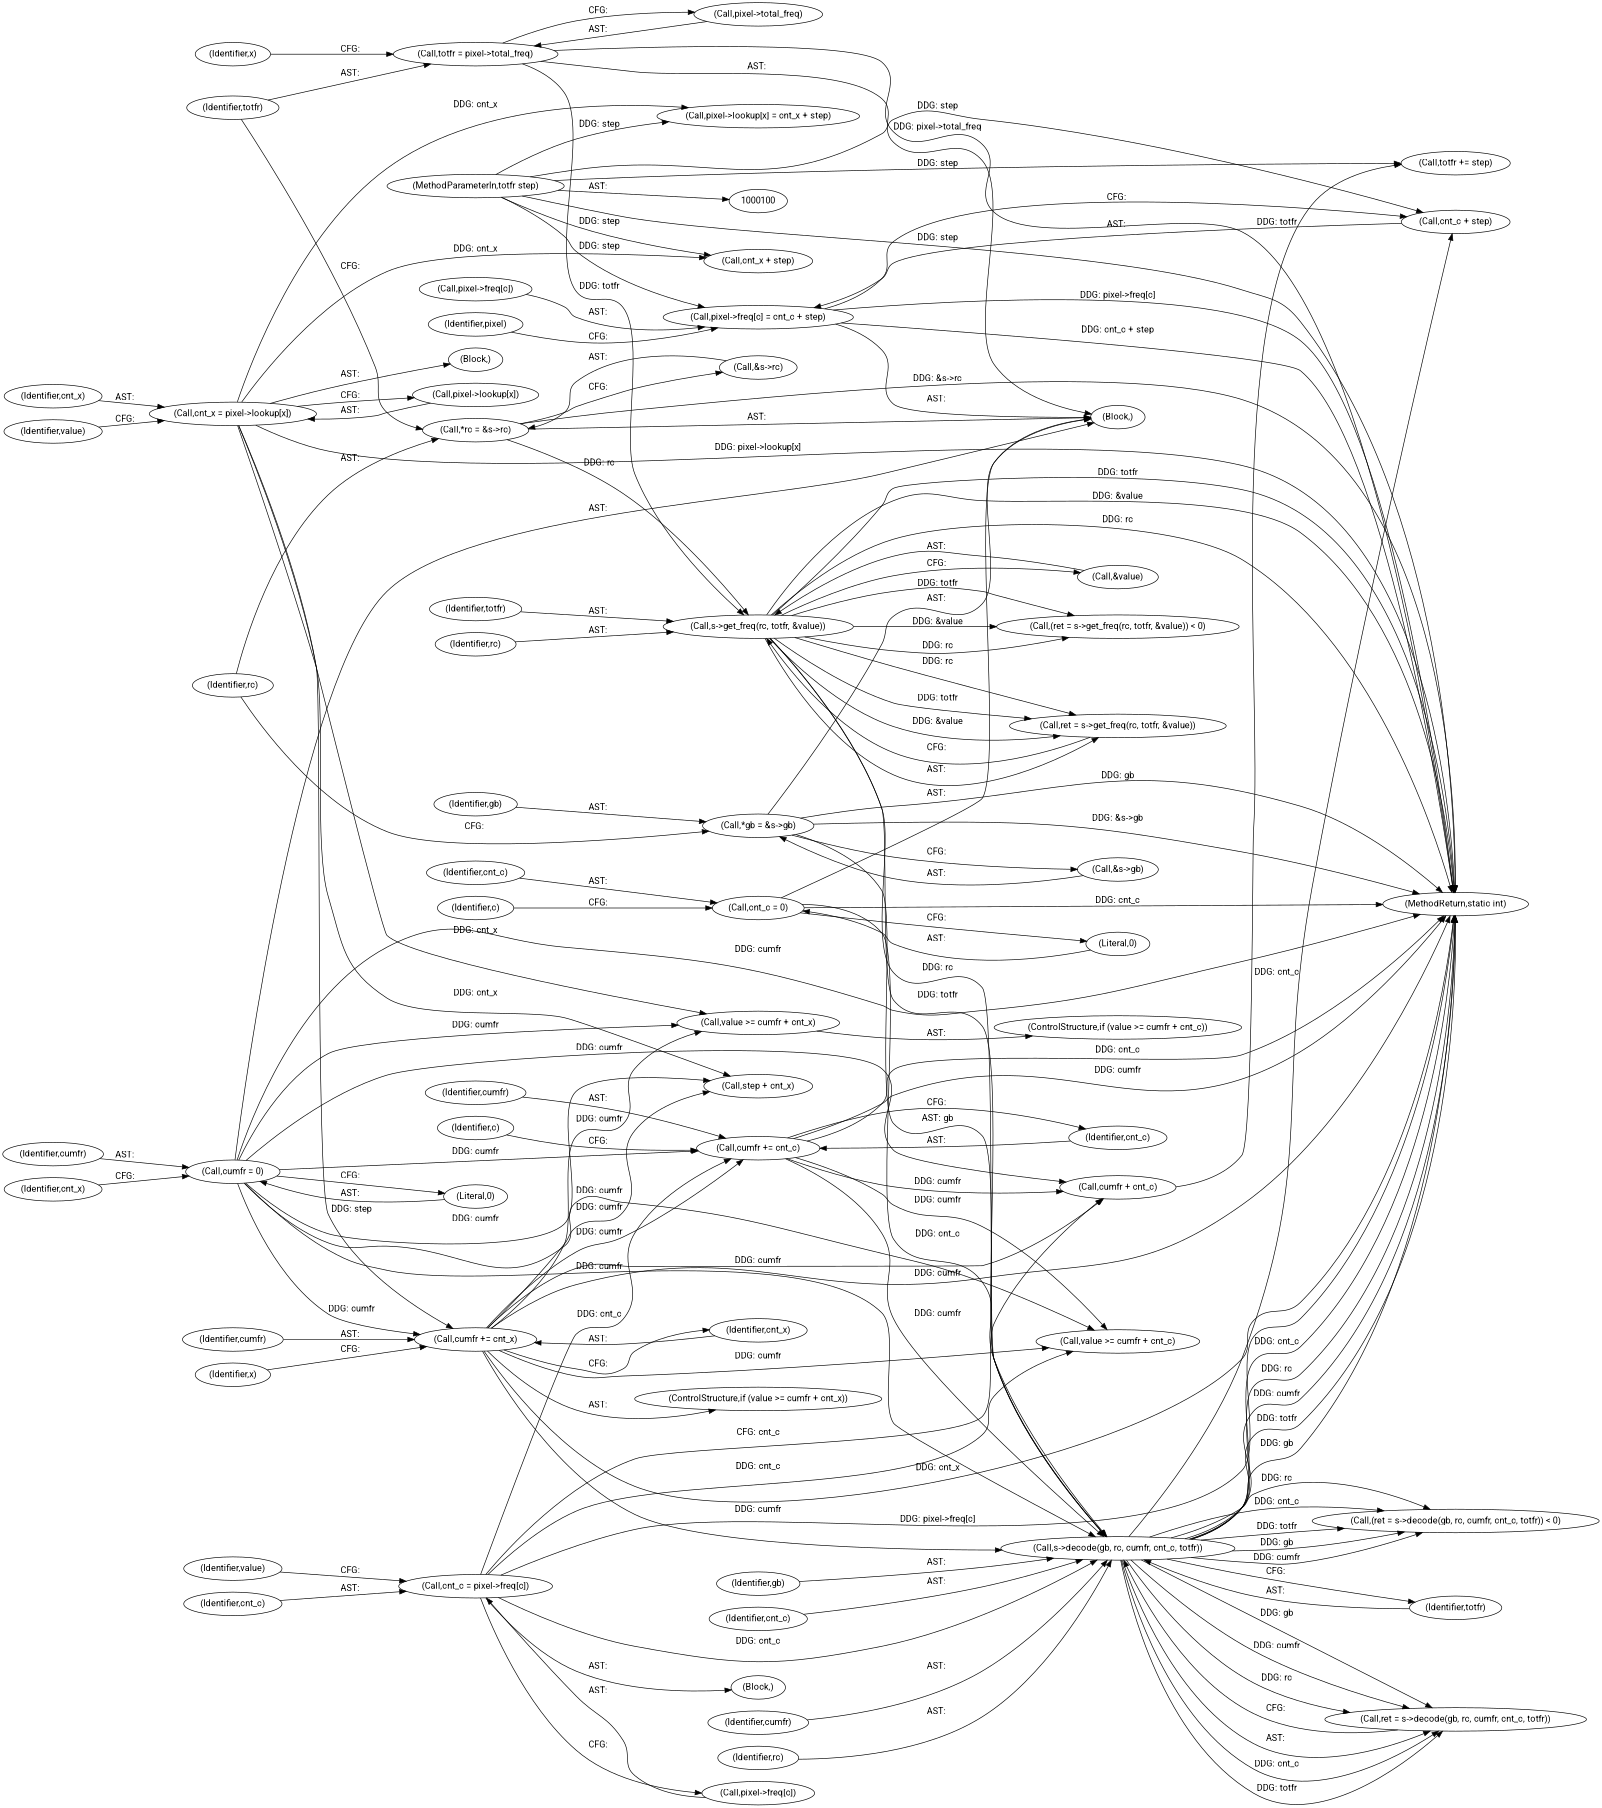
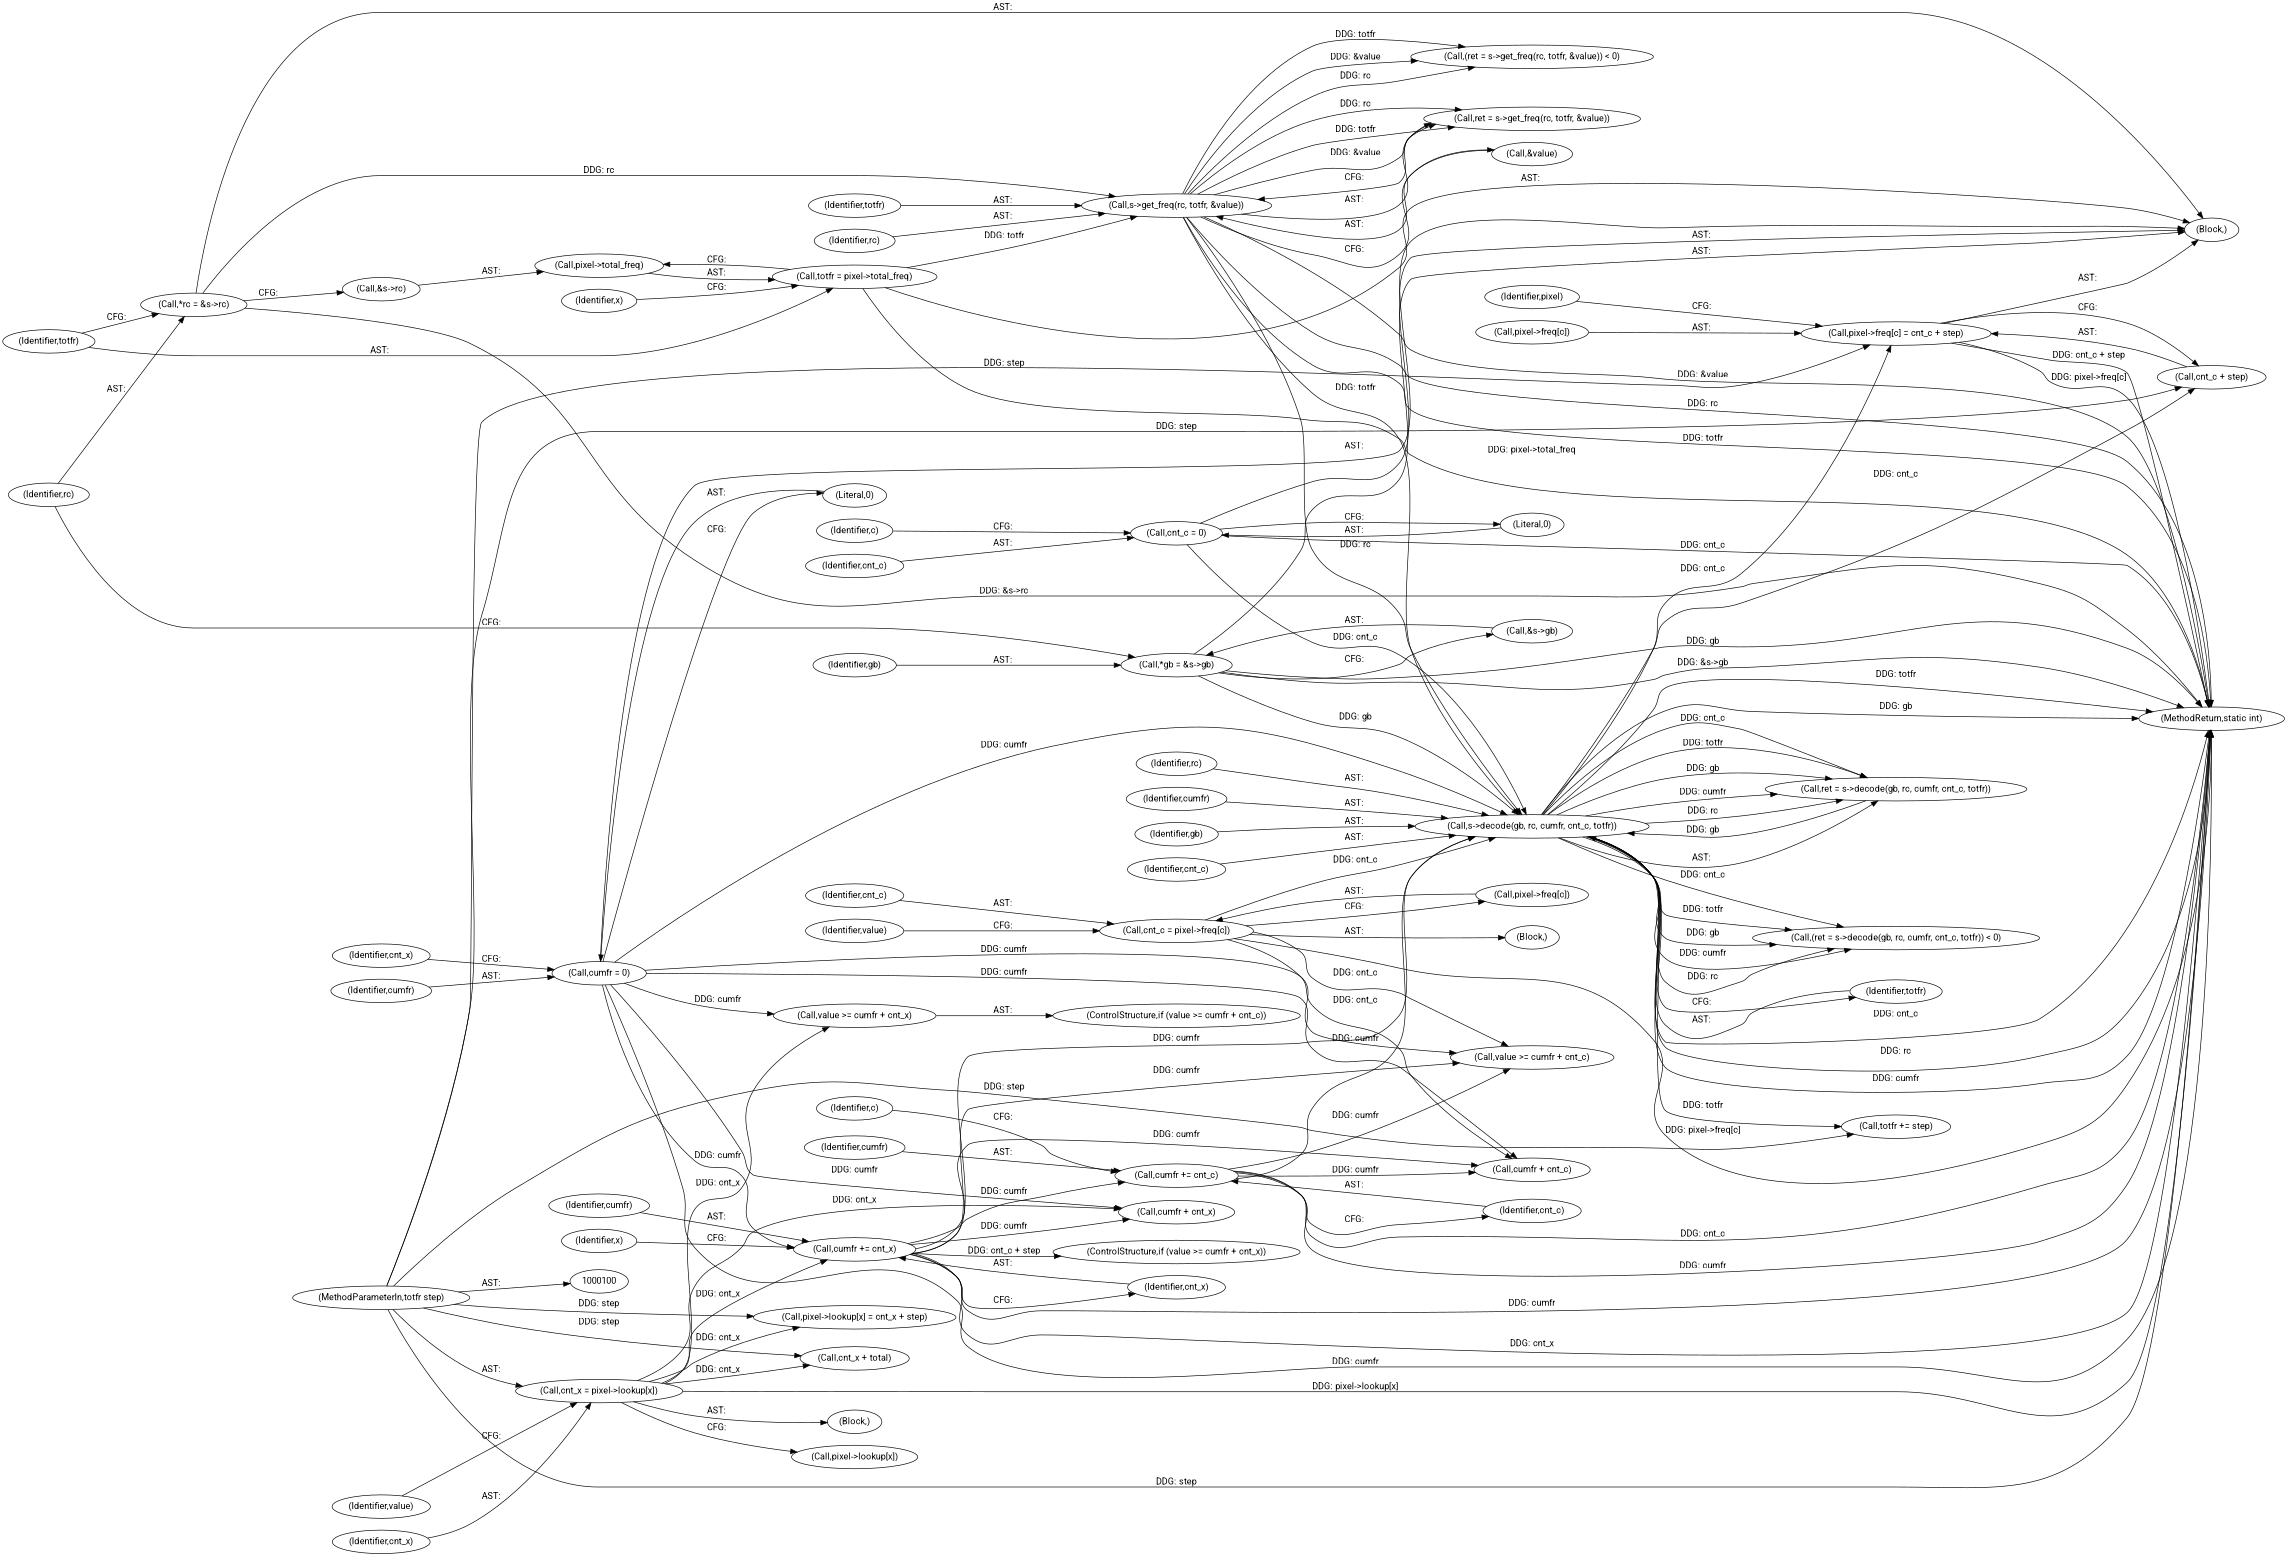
node "(Call,cnt_x + step)": label "(Call,cnt_x + step)" -> "(Call,cnt_x + total)"
edge "(Call,&s->rc)" -> "(Call,*rc = &s->rc)": now "(Call,&s->rc)" -> "(Call,pixel->total_freq)"
edge "(Call,pixel->lookup[x])" -> "(Call,cnt_x = pixel->lookup[x])": now "(MethodParameterIn,totfr step)" -> "(Call,cnt_x = pixel->lookup[x])"
edge "(Call,s->decode(gb, rc, cumfr, cnt_c, totfr))" -> "(Call,pixel->freq[c] = cnt_c + step)": added, label "DDG: cnt_c"
edge "(Call,cumfr + cnt_c)" -> "(Call,totfr += step)": now "(Call,s->decode(gb, rc, cumfr, cnt_c, totfr))" -> "(Call,totfr += step)"
node "(Call,step + cnt_x)": label "(Call,step + cnt_x)" -> "(Call,cumfr + cnt_x)"
edge "(Call,*gb = &s->gb)" -> "(Call,s->decode(gb, rc, cumfr, cnt_c, totfr))": label "AST: gb" -> "DDG: gb"
edge "(Call,cumfr += cnt_x)" -> "(Call,value >= cumfr + cnt_x)": removed, label "DDG: cumfr"
edge "(Call,cumfr = 0)" -> "(Call,cumfr += cnt_c)": removed, label "DDG: cumfr"
edge "(Call,cnt_x = pixel->lookup[x])" -> "(Call,cumfr += cnt_x)": label "DDG: step" -> "DDG: cnt_x"
edge "(Call,cnt_c = pixel->freq[c])" -> "(Call,cumfr += cnt_c)": removed, label "DDG: cnt_c"
edge "(Call,cumfr += cnt_x)" -> "(ControlStructure,if (value >= cumfr + cnt_x))": label "AST: " -> "DDG: cnt_c + step"
edge "(Call,cnt_c = pixel->freq[c])" -> "(Call,cumfr + cnt_c)": label "CFG: cnt_c" -> "DDG: cnt_c"
edge "(Call,ret = s->decode(gb, rc, cumfr, cnt_c, totfr))" -> "(Call,s->decode(gb, rc, cumfr, cnt_c, totfr))": label "CFG: " -> "DDG: gb"
